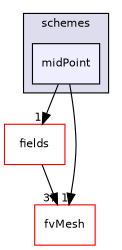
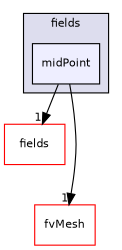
cluster "schemes": label "schemes" -> "fields"
edge "fields" -> "fvMesh": removed
